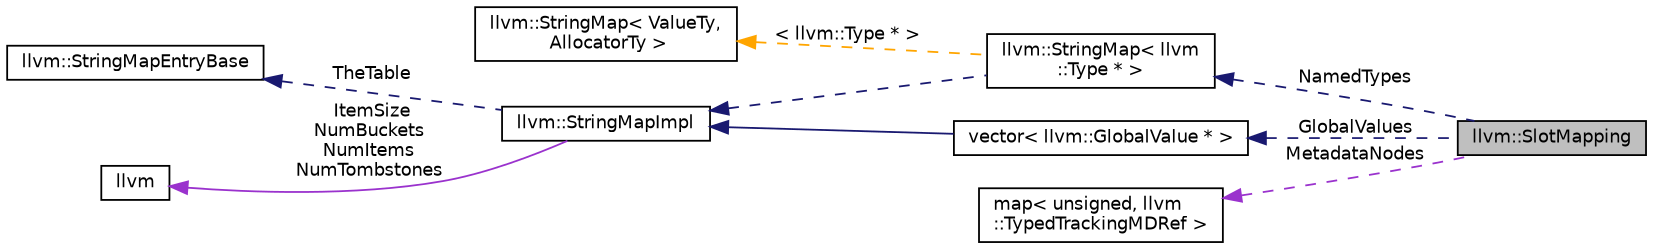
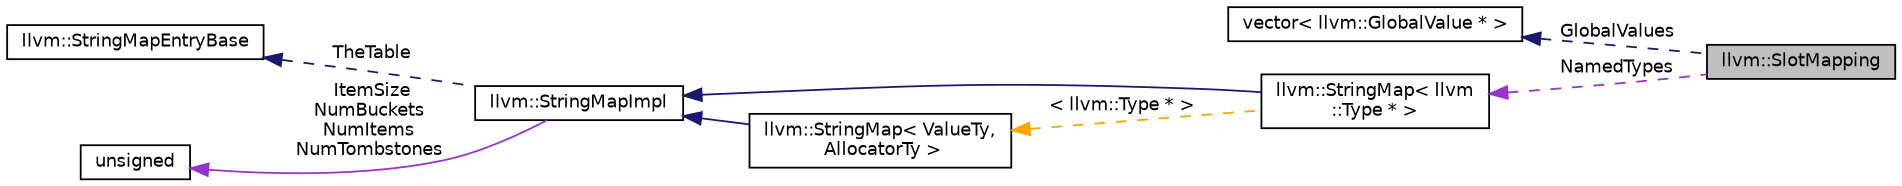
edge "llvm::StringMap< llvm ::Type * >" -> "llvm::StringMapImpl": style dashed -> solid
edge "llvm::SlotMapping" -> "llvm::StringMap< llvm ::Type * >": color midnightblue -> darkorchid3
edge "vector< llvm::GlobalValue * >" -> "llvm::StringMapImpl": now "llvm::StringMap< ValueTy, AllocatorTy >" -> "llvm::StringMapImpl"
node "llvm": label "llvm" -> "unsigned"
node "map< unsigned, llvm ::TypedTrackingMDRef >": removed
